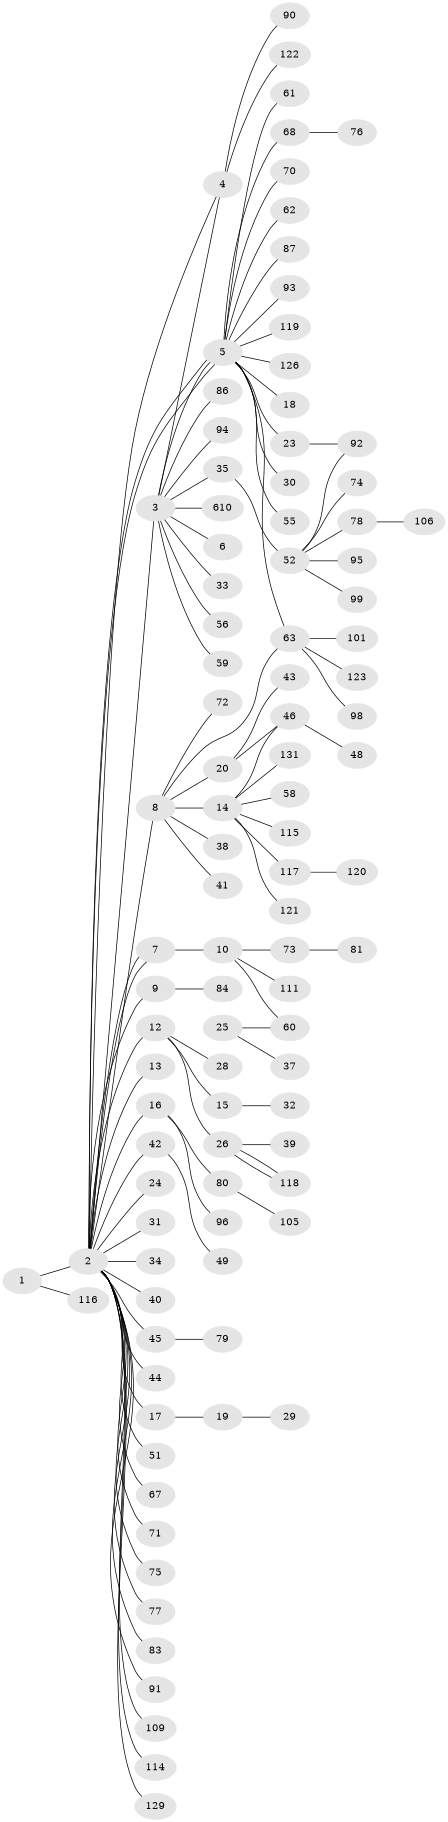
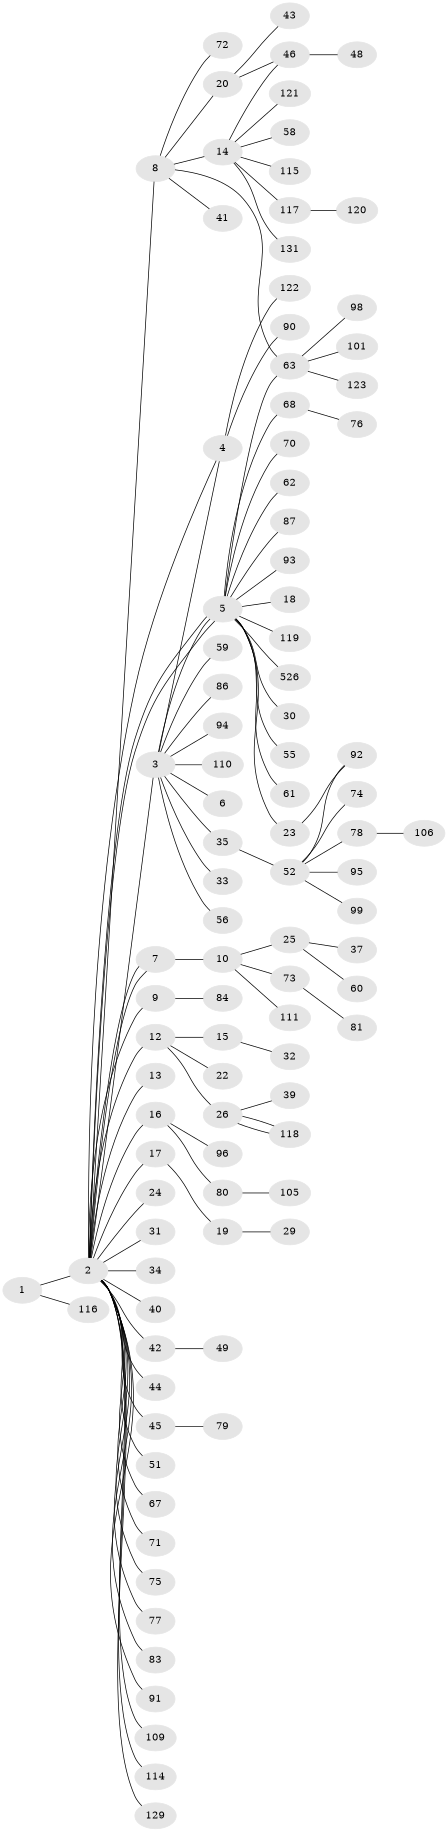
node "126": label "126" -> "526"
node "610": label "610" -> "110"
node "38": removed
edge "10" -- "60": now "10" -- "25"
node "28": label "28" -> "22"
